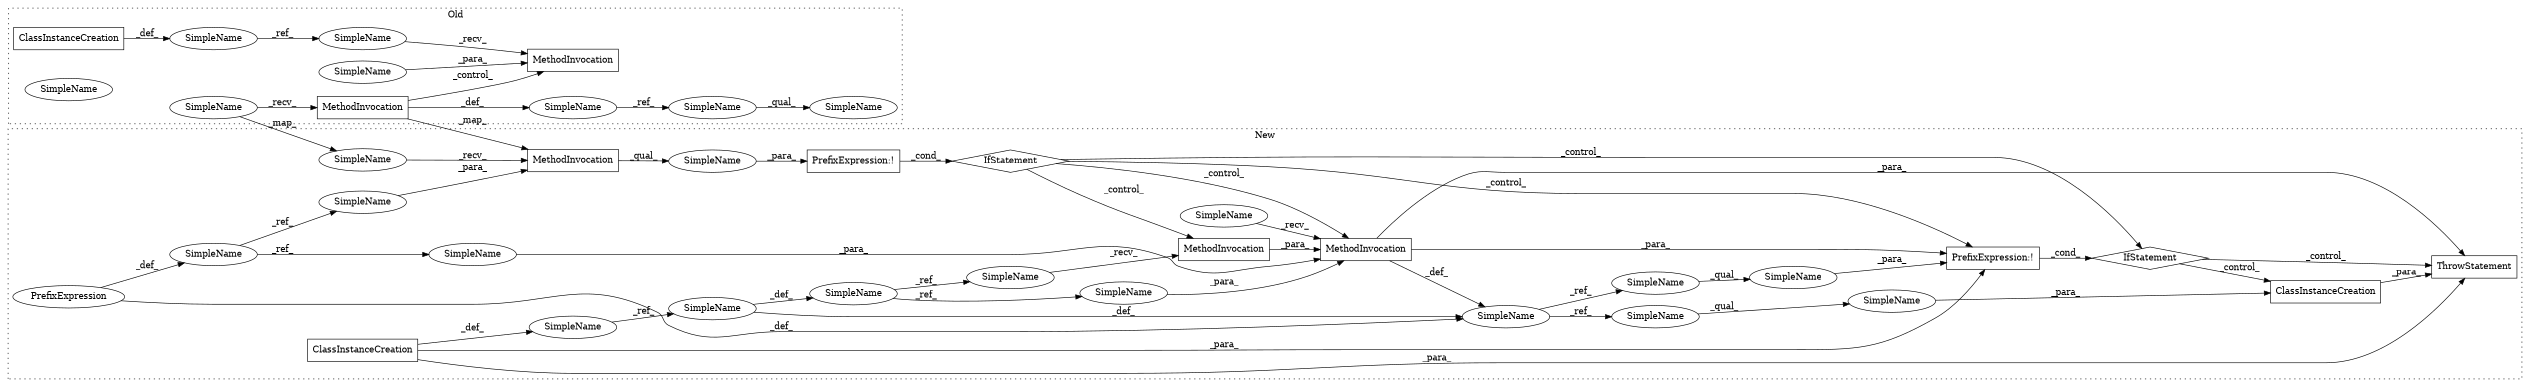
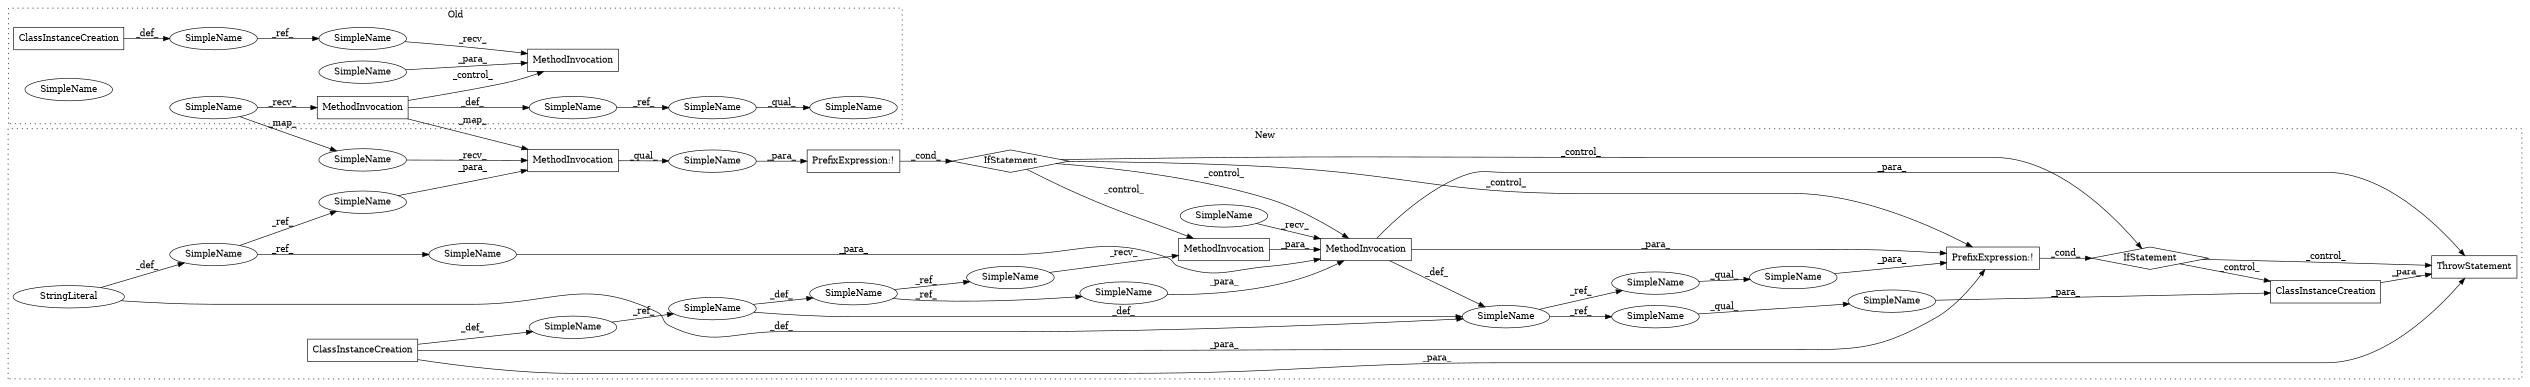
node "PrefixExpression": label "PrefixExpression" -> "StringLiteral"
